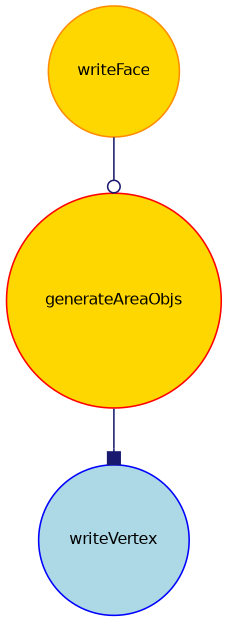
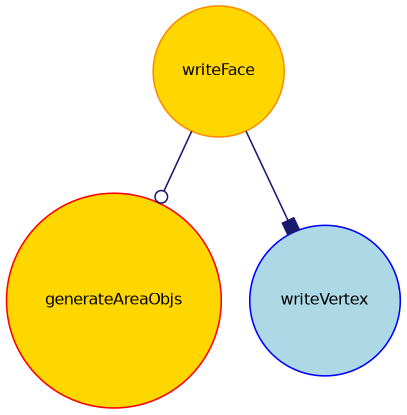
edge "generateAreaObjs" -> "writeVertex": now "writeFace" -> "writeVertex"
